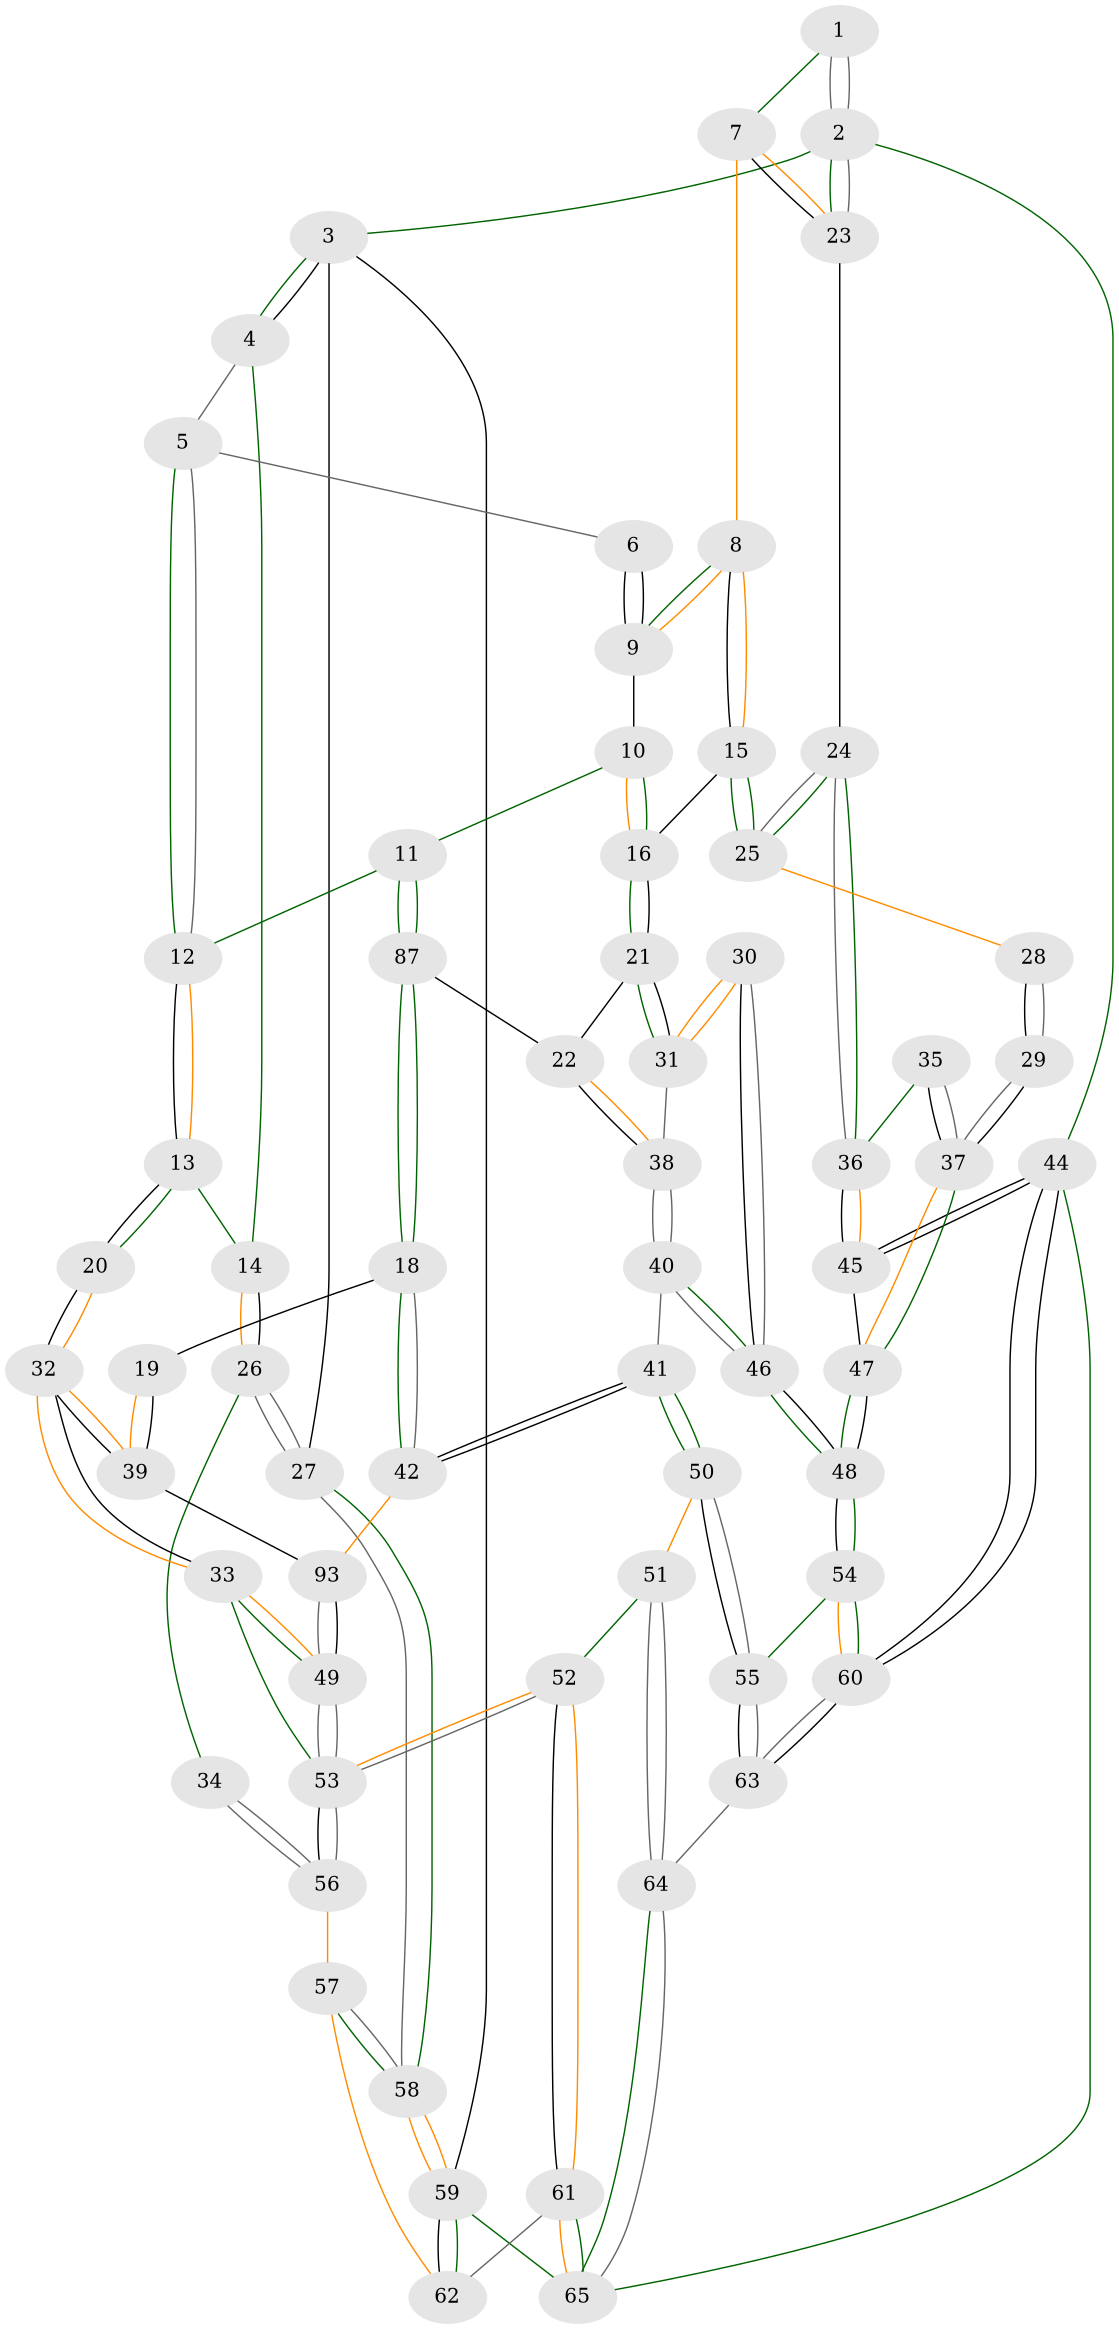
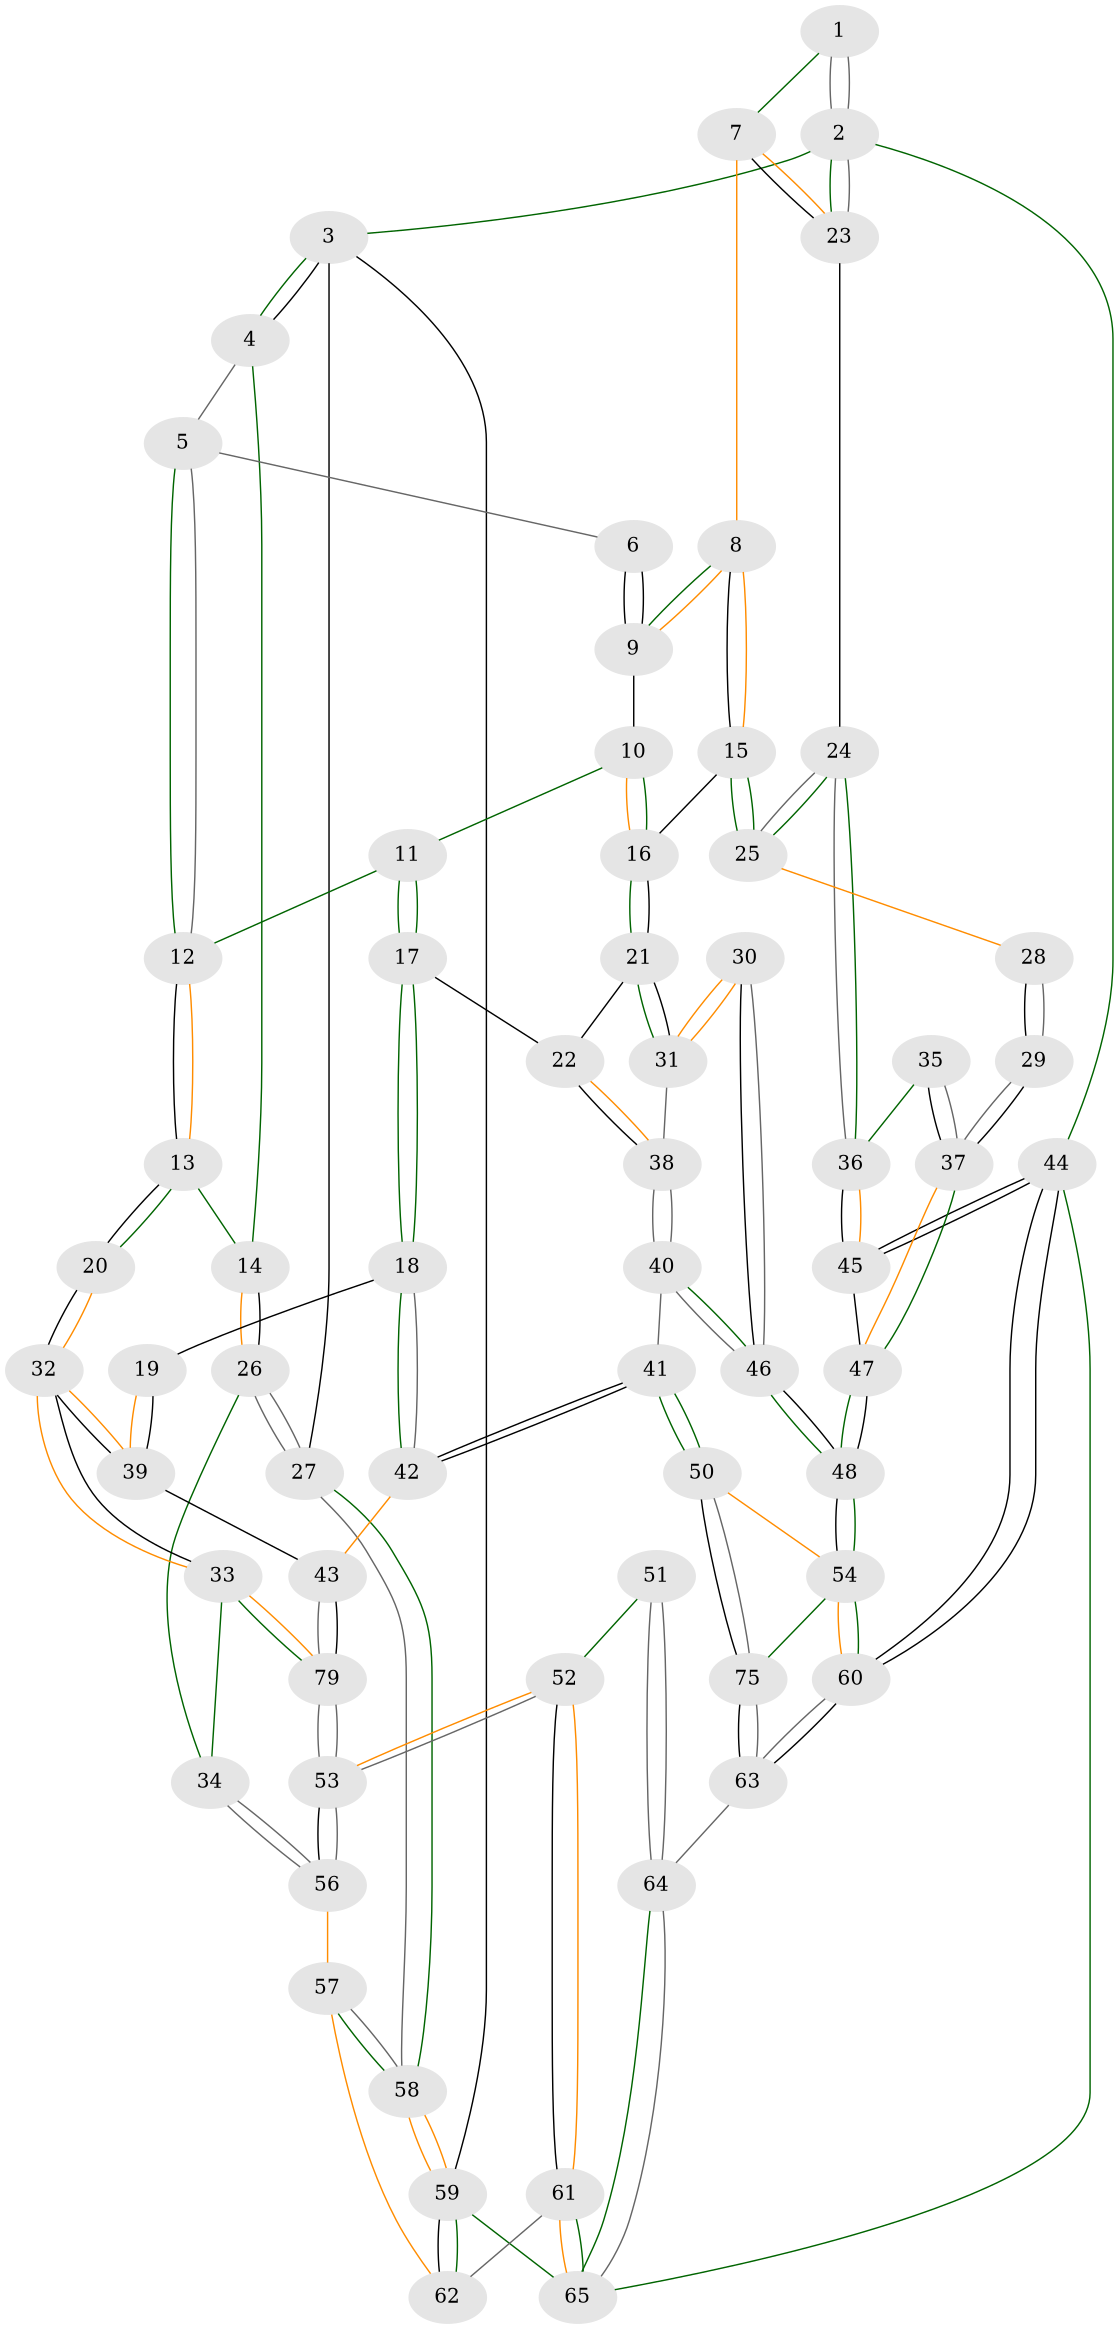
node "87": label "87" -> "17"
edge "50" -- "51": now "50" -- "54"
node "93": label "93" -> "43"
node "49": label "49" -> "79"
node "55": label "55" -> "75"
edge "33" -- "53": now "33" -- "34"
